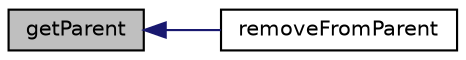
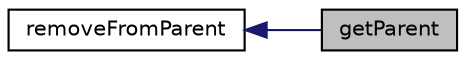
edge "removeFromParent" -> "getParent": reversed
